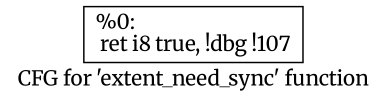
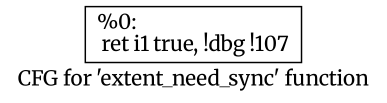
node "%0:": text "ret i8 true, !dbg !107" -> "ret i1 true, !dbg !107"
